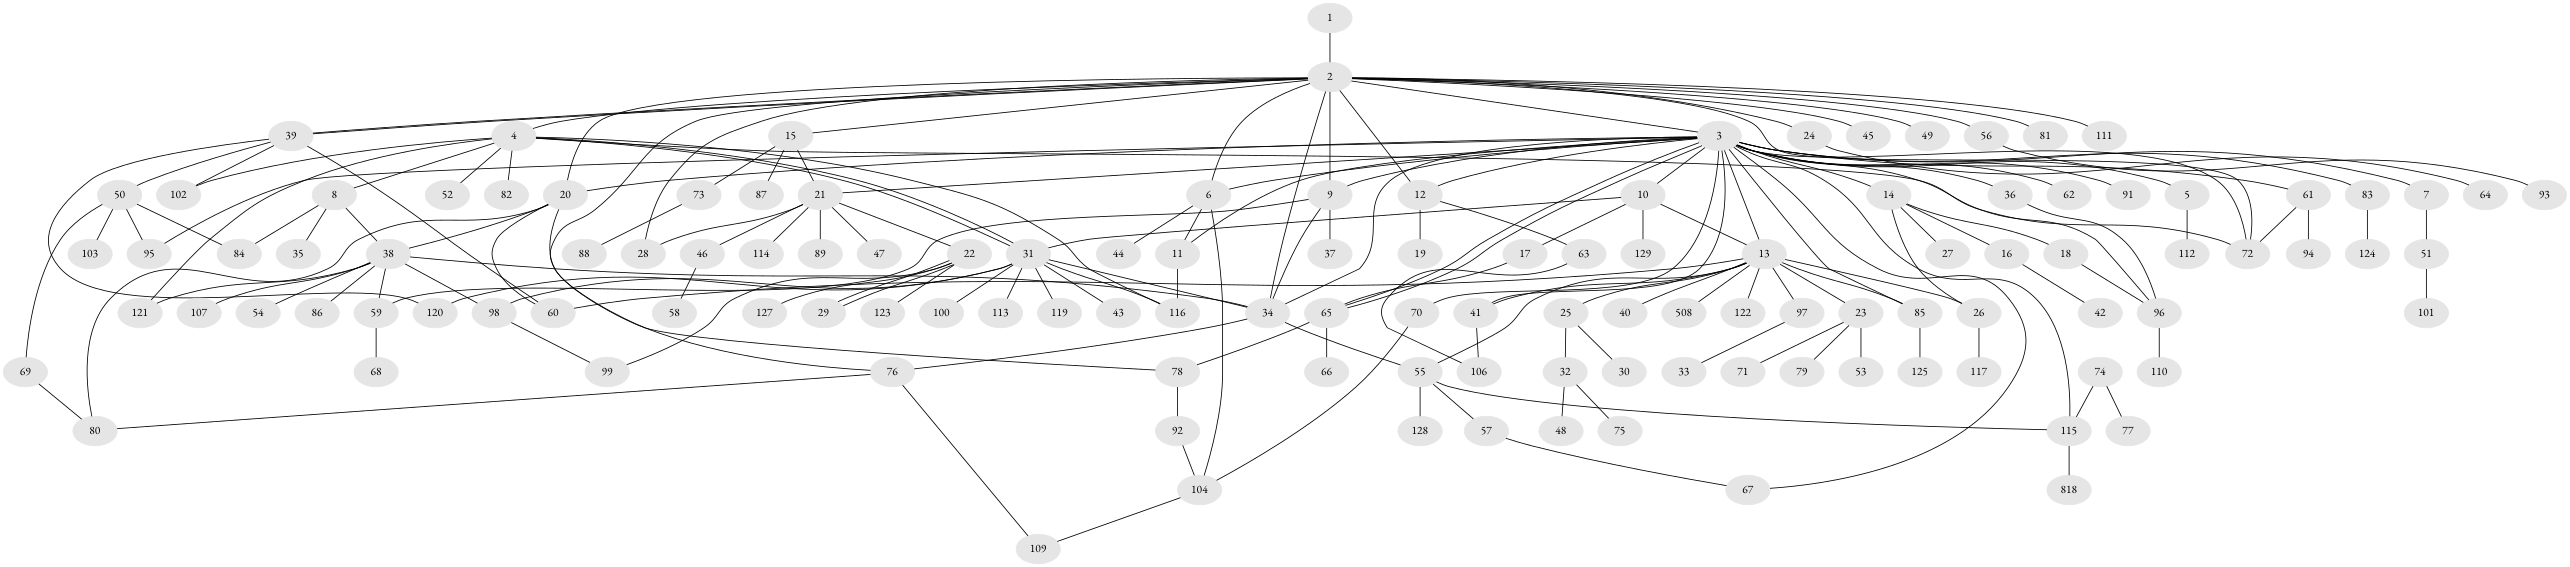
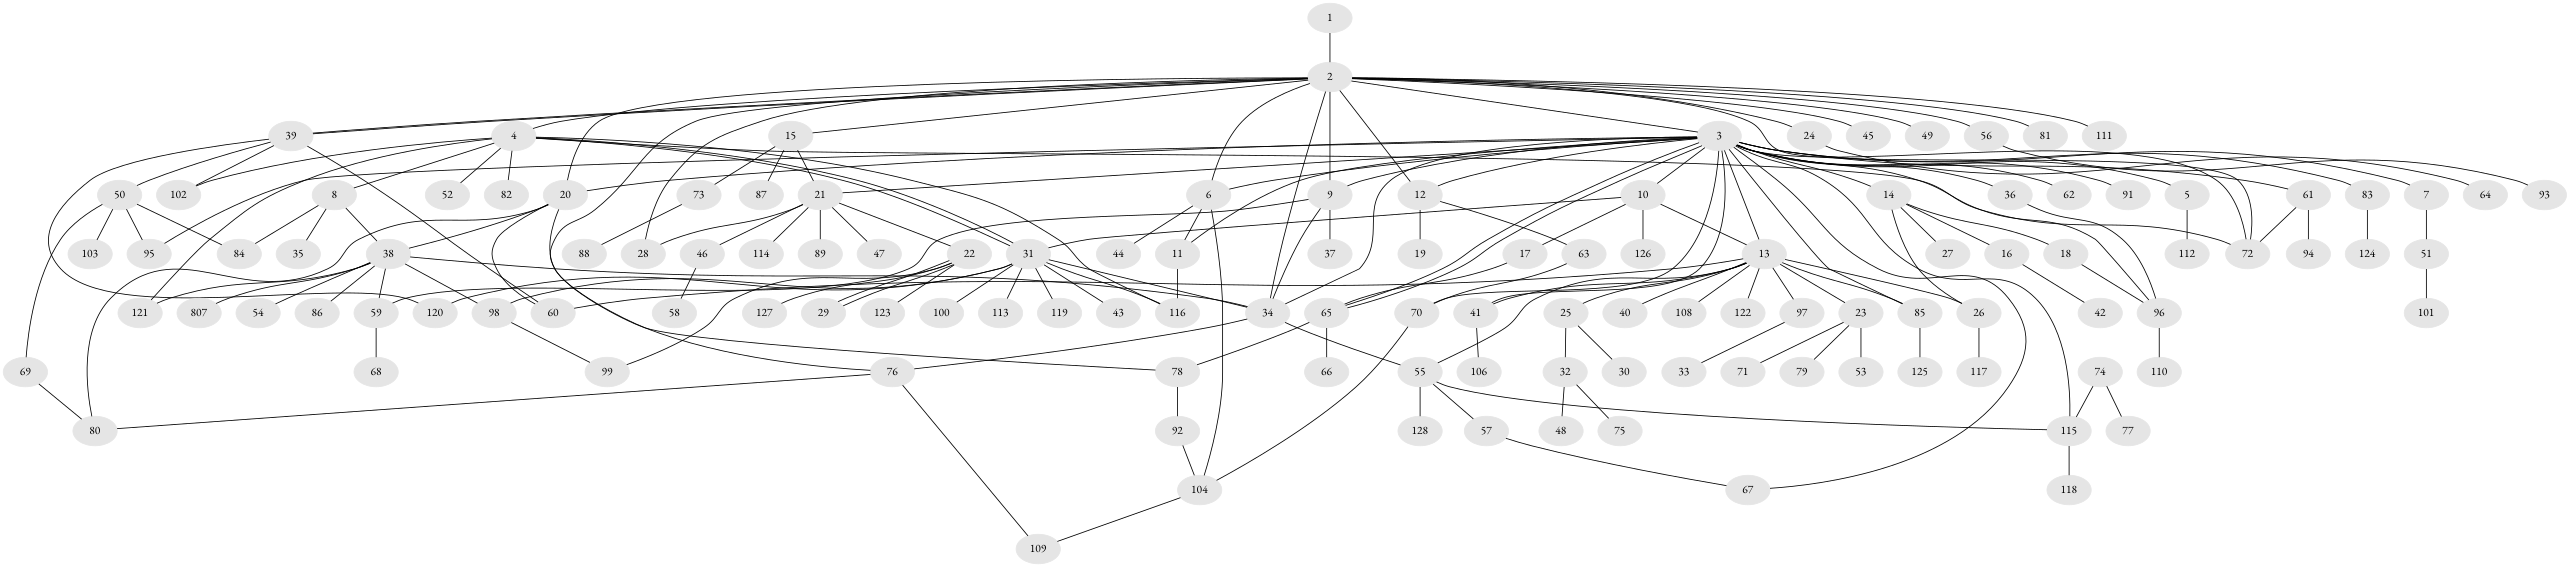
node "129": label "129" -> "126"
edge "63" -- "106": now "63" -- "70"
node "107": label "107" -> "807"
node "508": label "508" -> "108"
node "818": label "818" -> "118"
